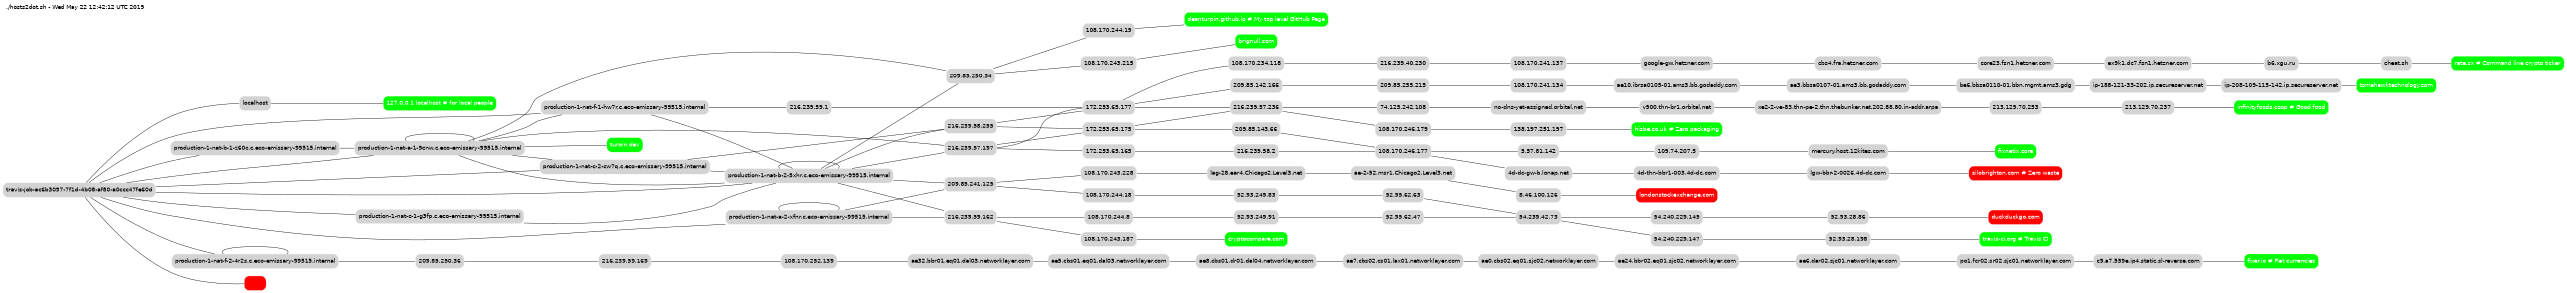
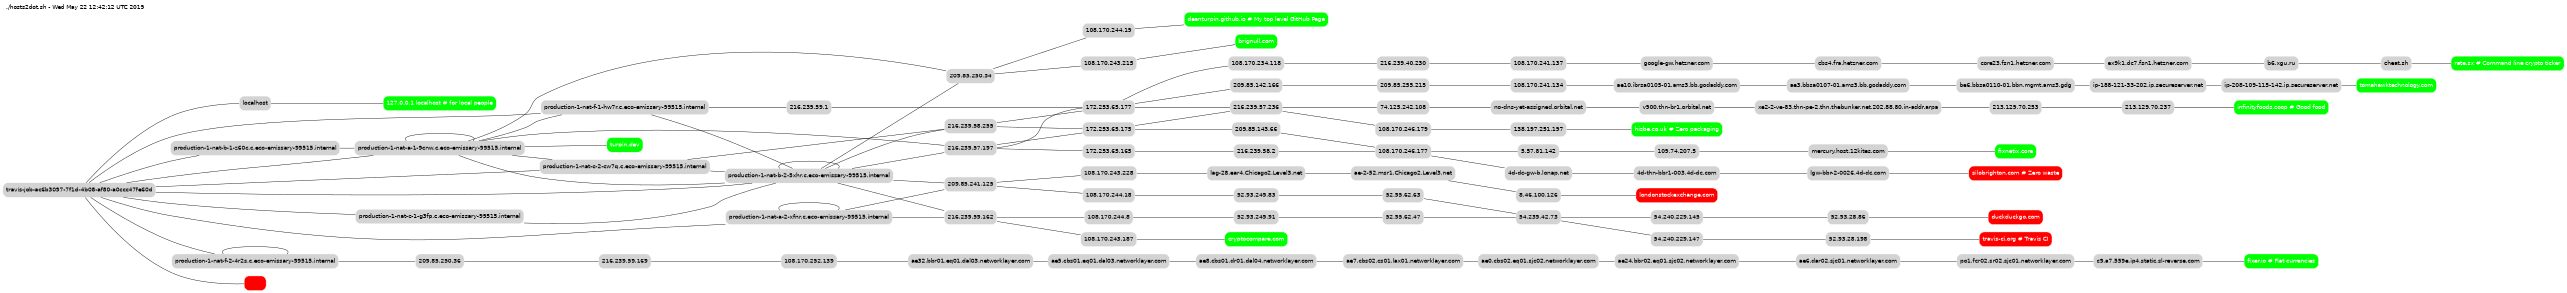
node "travis-ci.org # Travis CI": fillcolor green -> red
